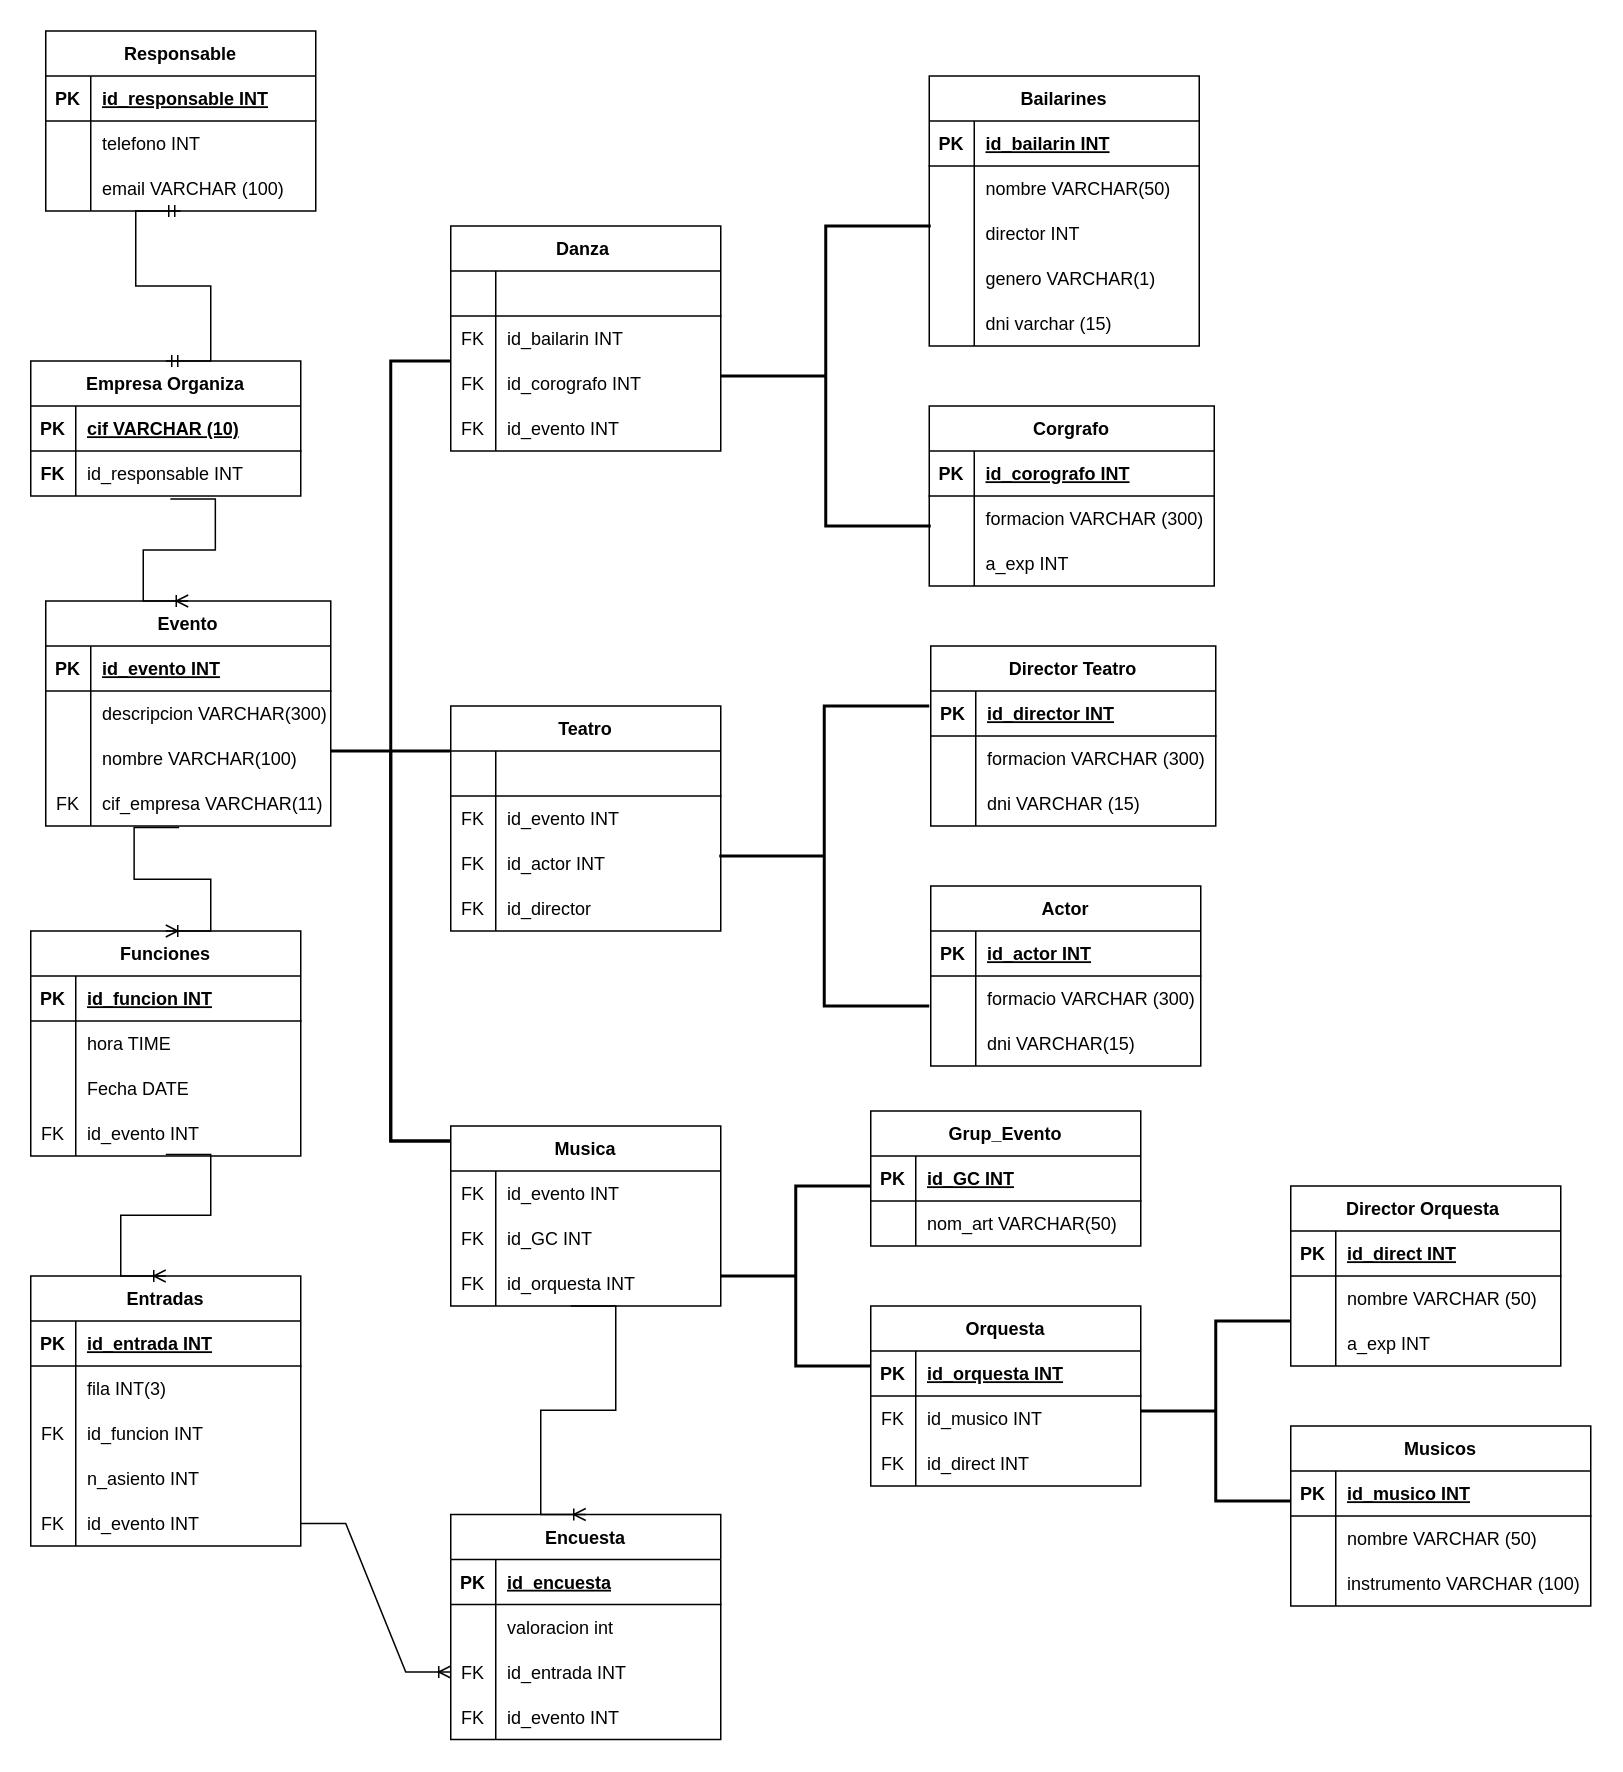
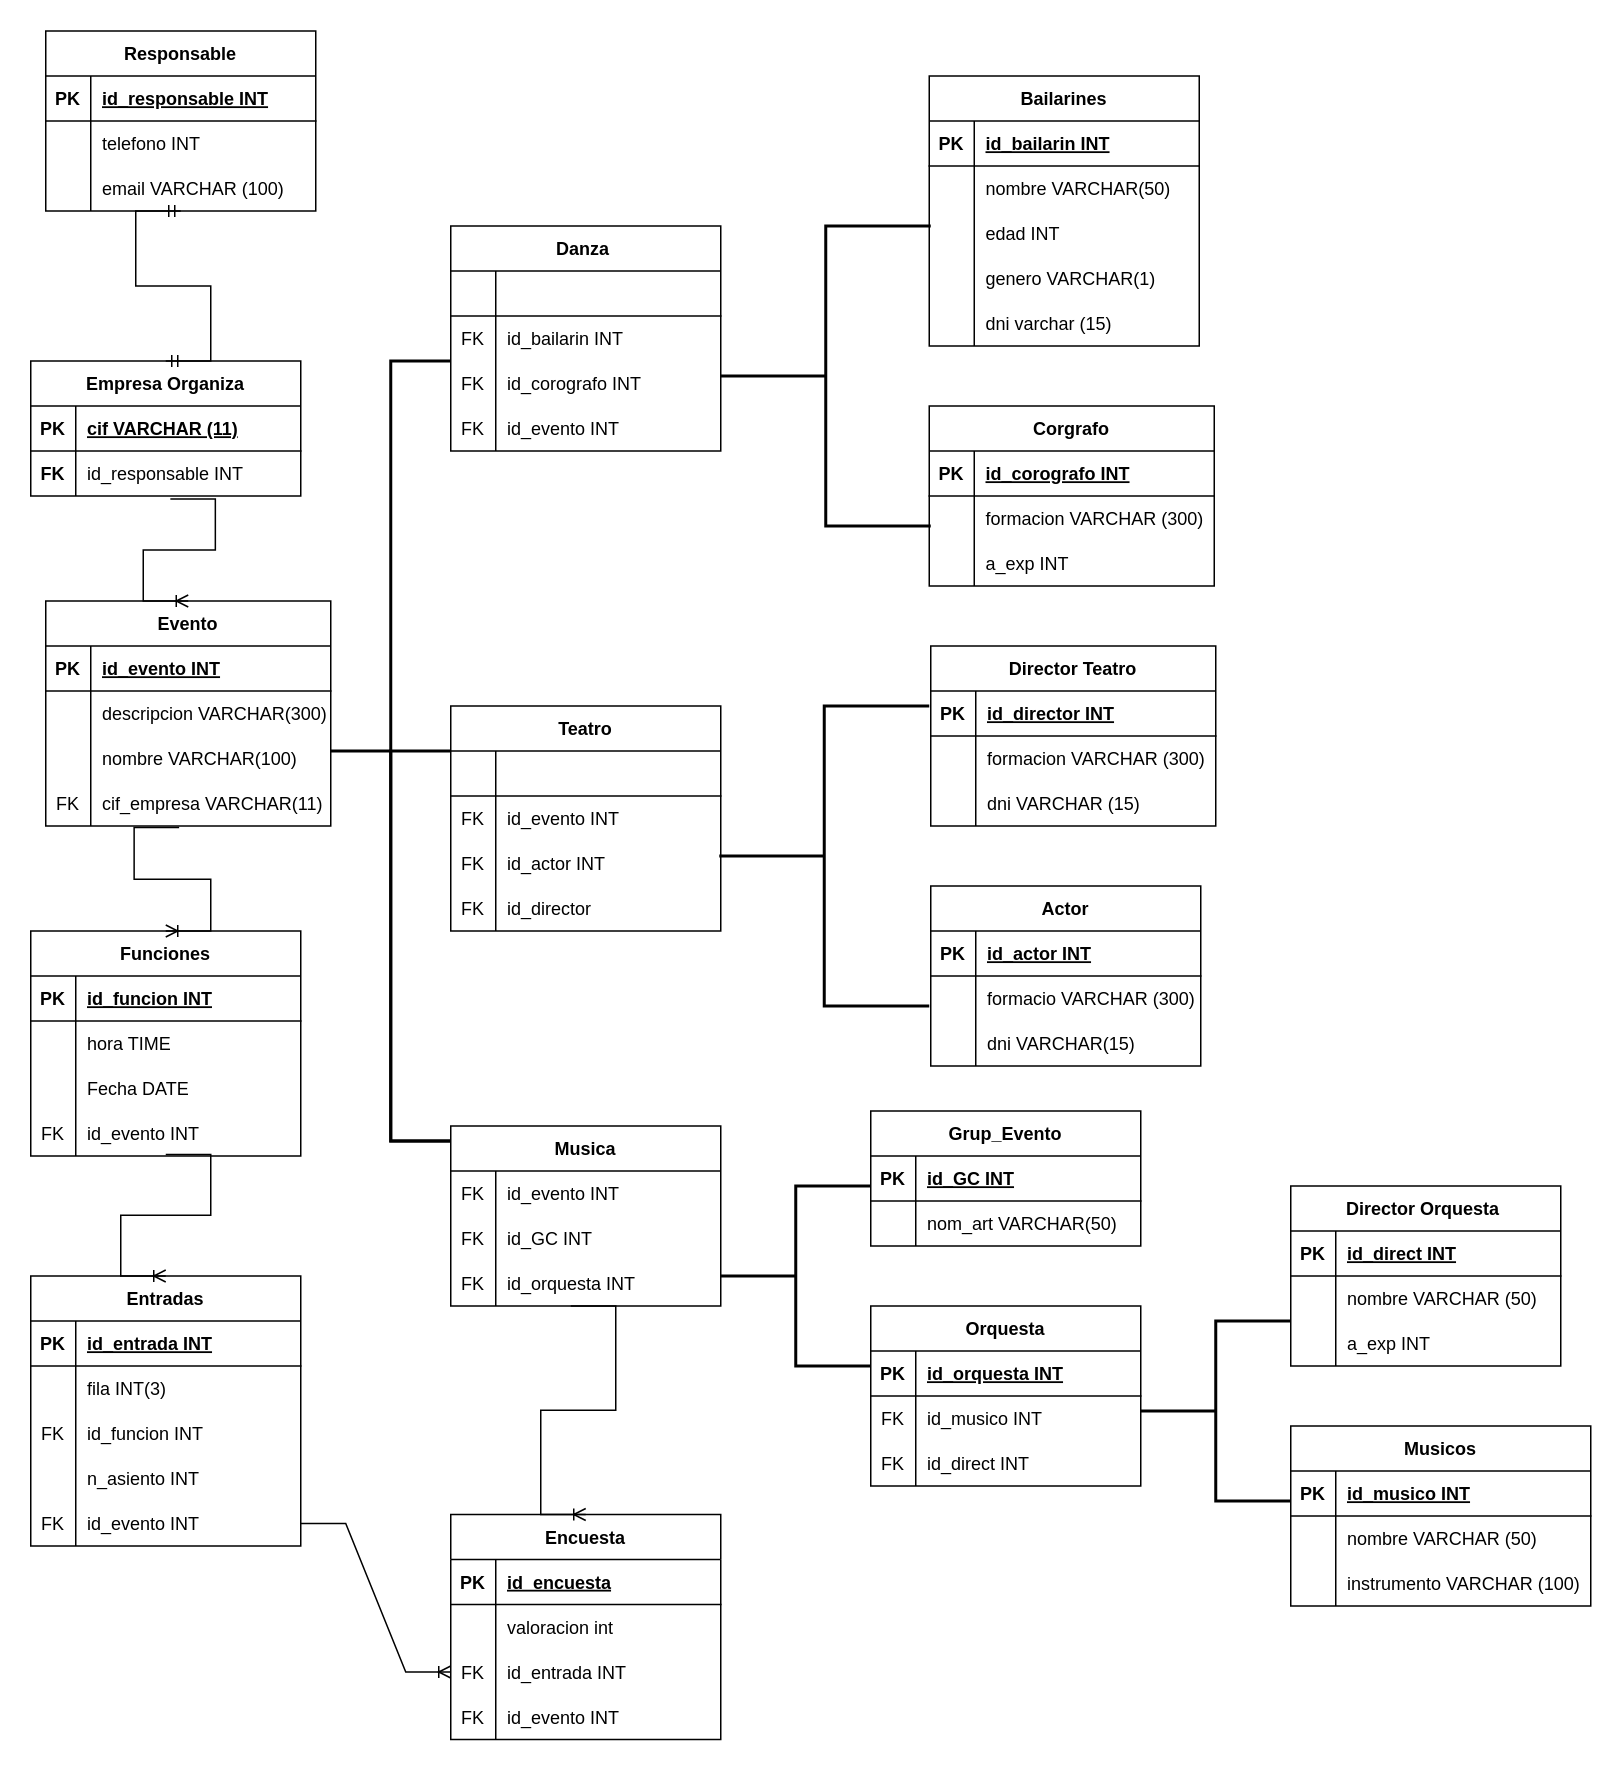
node "director INT": label "director INT" -> "edad INT"
node "cif VARCHAR (10)": label "cif VARCHAR (10)" -> "cif VARCHAR (11)"
